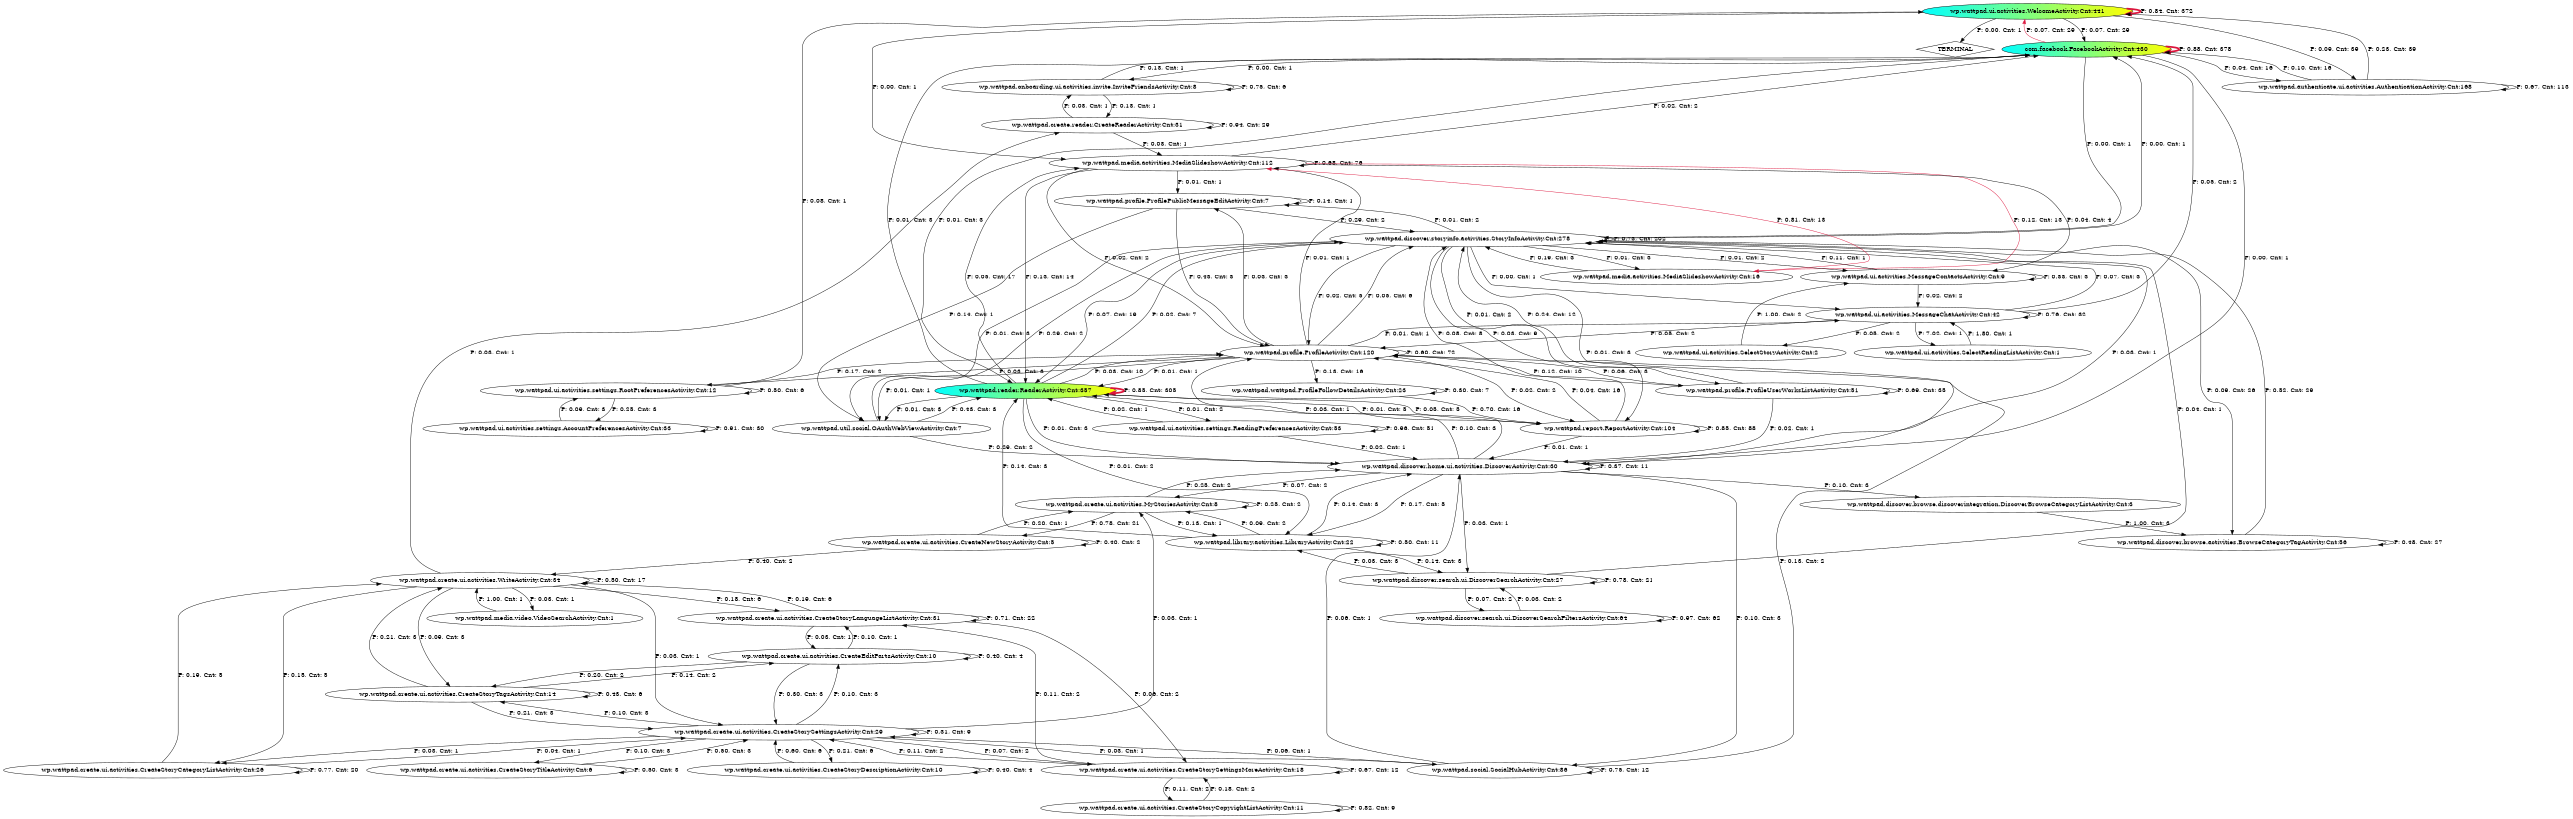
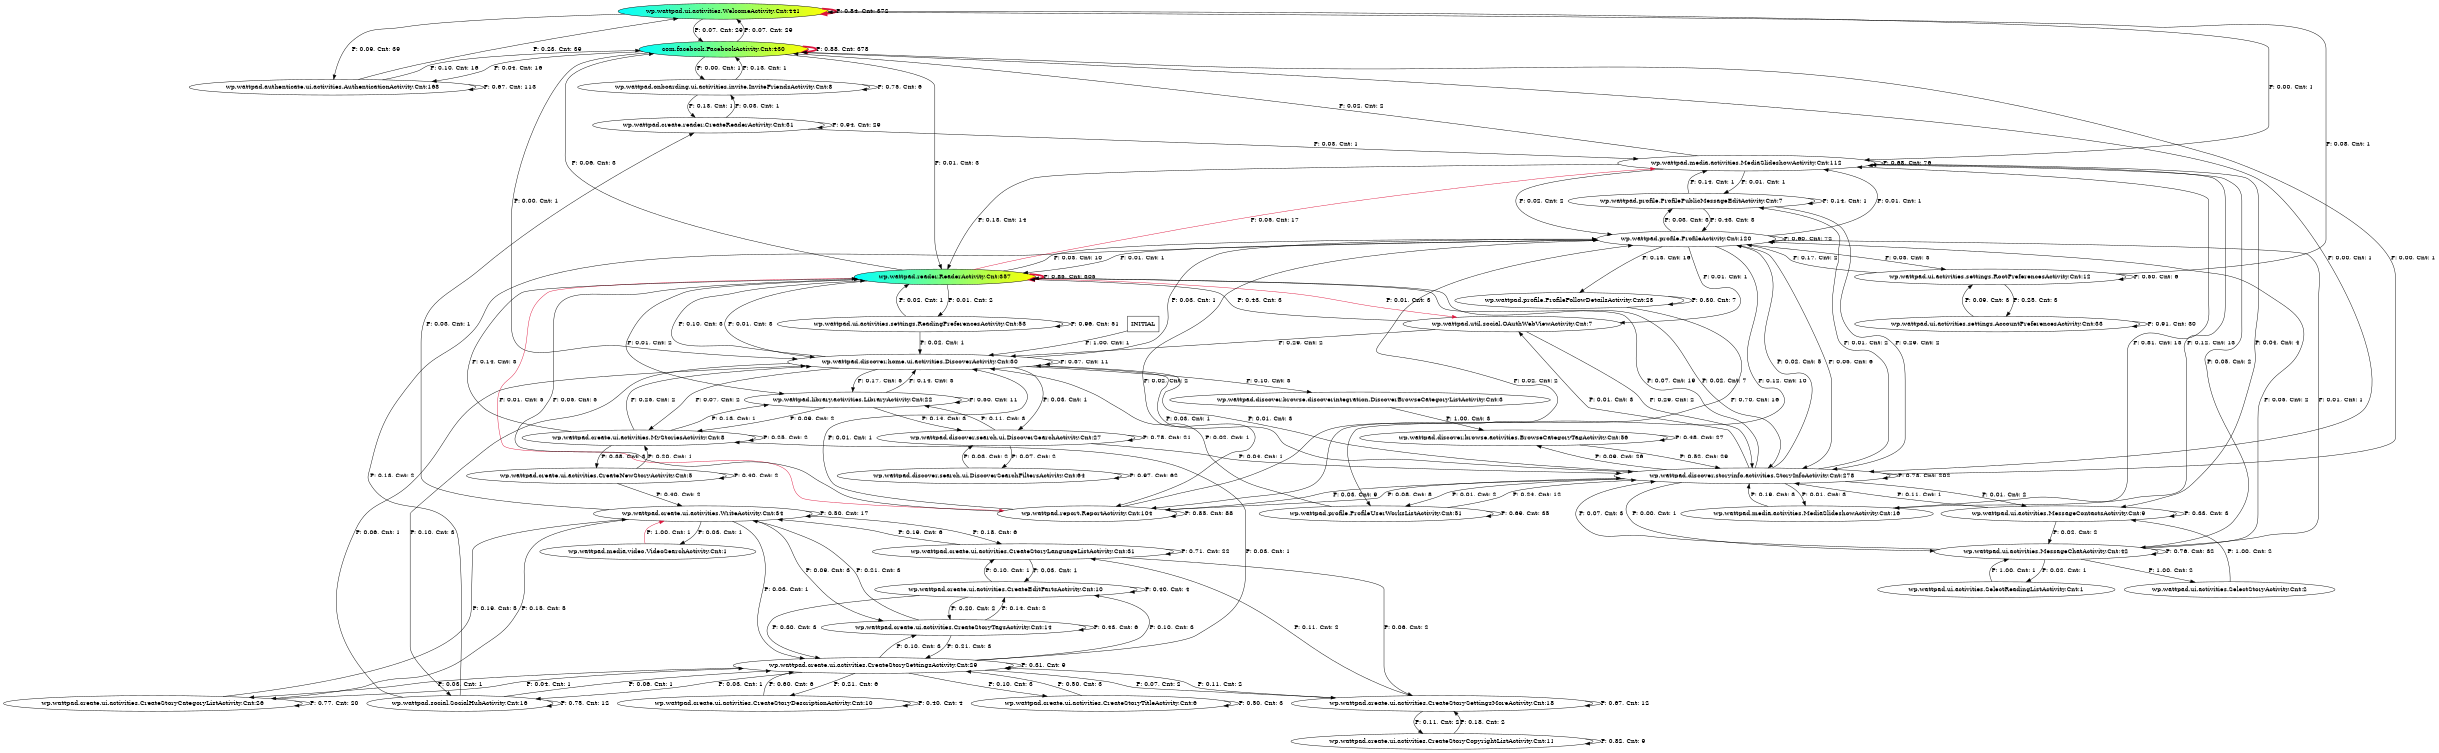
edge "com.facebook.FacebookActivity,Cnt:430" -> "wp.wattpad.ui.activities.WelcomeActivity,Cnt:441": color crimson -> black
node "TERMINAL": removed
edge "wp.wattpad.media.activities.MediaSlideshowActivity,Cnt:112" -> "wp.wattpad.media.activities.MediaSlideshowActivity,Cnt:16": color crimson -> black
edge "wp.wattpad.media.activities.MediaSlideshowActivity,Cnt:16" -> "wp.wattpad.media.activities.MediaSlideshowActivity,Cnt:112": color crimson -> black
edge "wp.wattpad.reader.ReaderActivity,Cnt:357" -> "com.facebook.FacebookActivity,Cnt:430": label "P: 0.01, Cnt: 3" -> "P: 0.06, Cnt: 3"
edge "wp.wattpad.ui.activities.MessageChatActivity,Cnt:42" -> "com.facebook.FacebookActivity,Cnt:430": now "wp.wattpad.ui.activities.MessageChatActivity,Cnt:42" -> "wp.wattpad.media.activities.MediaSlideshowActivity,Cnt:112"
edge "wp.wattpad.reader.ReaderActivity,Cnt:357" -> "wp.wattpad.media.activities.MediaSlideshowActivity,Cnt:112": color black -> crimson
edge "wp.wattpad.profile.ProfilePublicMessageEditActivity,Cnt:7" -> "wp.wattpad.util.social.OAuthWebViewActivity,Cnt:7": now "wp.wattpad.profile.ProfilePublicMessageEditActivity,Cnt:7" -> "wp.wattpad.media.activities.MediaSlideshowActivity,Cnt:112"
node "INITIAL": added
edge "wp.wattpad.ui.activities.MessageChatActivity,Cnt:42" -> "wp.wattpad.ui.activities.SelectStoryActivity,Cnt:2": label "P: 0.05, Cnt: 2" -> "P: 1.00, Cnt: 2"
edge "wp.wattpad.ui.activities.MessageChatActivity,Cnt:42" -> "wp.wattpad.ui.activities.SelectReadingListActivity,Cnt:1": label "P: 7.02, Cnt: 1" -> "P: 0.02, Cnt: 1"
edge "wp.wattpad.ui.activities.SelectReadingListActivity,Cnt:1" -> "wp.wattpad.ui.activities.MessageChatActivity,Cnt:42": label "P: 1.80, Cnt: 1" -> "P: 1.00, Cnt: 1"
edge "wp.wattpad.profile.ProfileUserWorksListActivity,Cnt:51" -> "wp.wattpad.profile.ProfileActivity,Cnt:120": removed, label "P: 0.06, Cnt: 3"
node "wp.wattpad.wattpad.ProfileFollowDetailsActivity,Cnt:23": label "wp.wattpad.wattpad.ProfileFollowDetailsActivity,Cnt:23" -> "wp.wattpad.profile.ProfileFollowDetailsActivity,Cnt:23"
edge "wp.wattpad.report.ReportActivity,Cnt:104" -> "wp.wattpad.profile.ProfileActivity,Cnt:120": label "P: 0.04, Cnt: 16" -> "P: 0.02, Cnt: 2"
edge "wp.wattpad.reader.ReaderActivity,Cnt:357" -> "wp.wattpad.util.social.OAuthWebViewActivity,Cnt:7": color black -> crimson
edge "wp.wattpad.reader.ReaderActivity,Cnt:357" -> "wp.wattpad.report.ReportActivity,Cnt:104": color black -> crimson
edge "wp.wattpad.create.ui.activities.MyStoriesActivity,Cnt:8" -> "wp.wattpad.create.ui.activities.CreateNewStoryActivity,Cnt:5": label "P: 0.78, Cnt: 21" -> "P: 0.38, Cnt: 3"
edge "wp.wattpad.library.activities.LibraryActivity,Cnt:22" -> "wp.wattpad.reader.ReaderActivity,Cnt:357": now "wp.wattpad.create.ui.activities.MyStoriesActivity,Cnt:8" -> "wp.wattpad.reader.ReaderActivity,Cnt:357"
edge "wp.wattpad.discover.search.ui.DiscoverSearchActivity,Cnt:27" -> "wp.wattpad.library.activities.LibraryActivity,Cnt:22": label "P: 0.03, Cnt: 3" -> "P: 0.11, Cnt: 3"
edge "wp.wattpad.media.video.VideoSearchActivity,Cnt:1" -> "wp.wattpad.create.ui.activities.WriteActivity,Cnt:34": color black -> crimson
node "wp.wattpad.social.SocialHubActivity,Cnt:86": label "wp.wattpad.social.SocialHubActivity,Cnt:86" -> "wp.wattpad.social.SocialHubActivity,Cnt:16"
